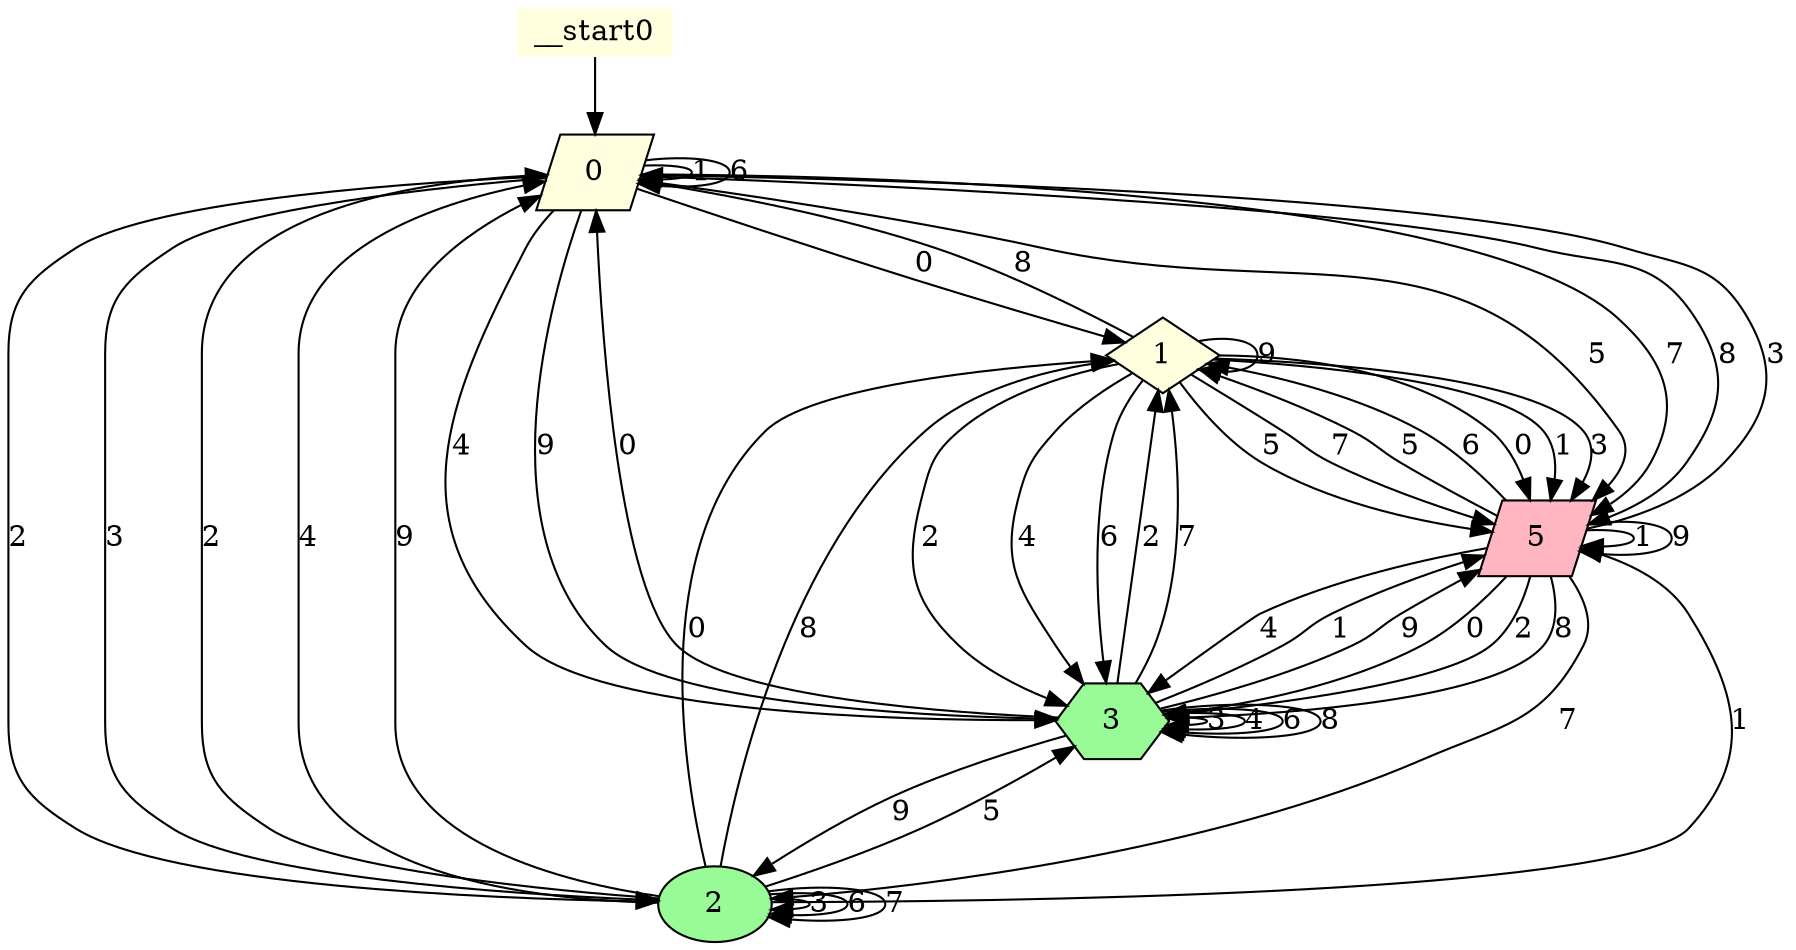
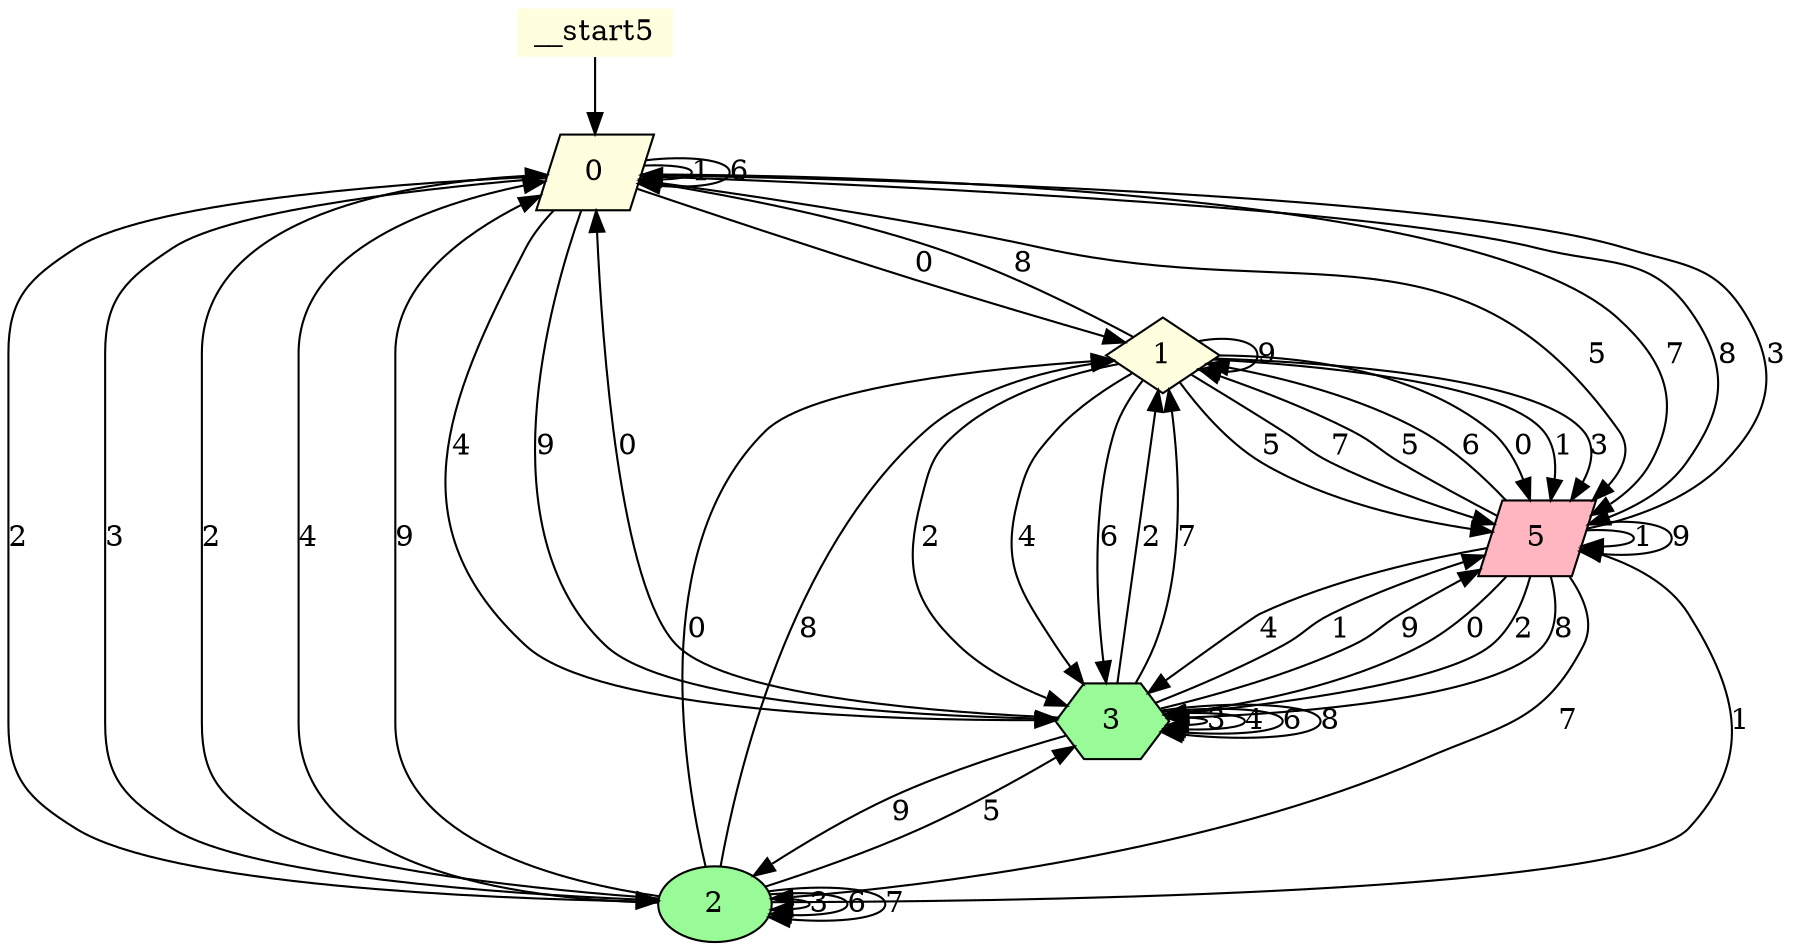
node "__start0": label "__start0" -> "__start5"
